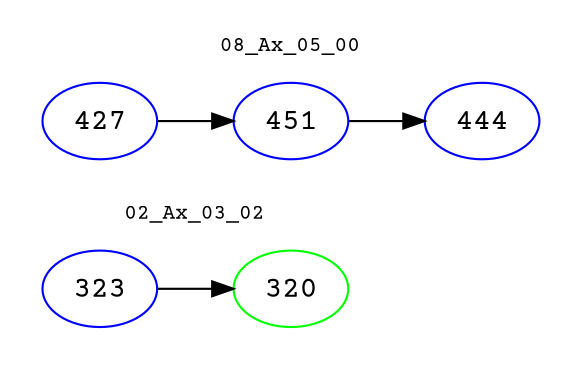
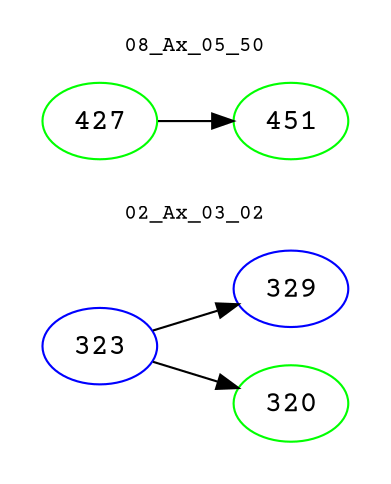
cluster "08_Ax_05_00": label "08_Ax_05_00" -> "08_Ax_05_50"
node "427": color blue -> green
node "451": color blue -> green
node "444": removed
node "329": added
